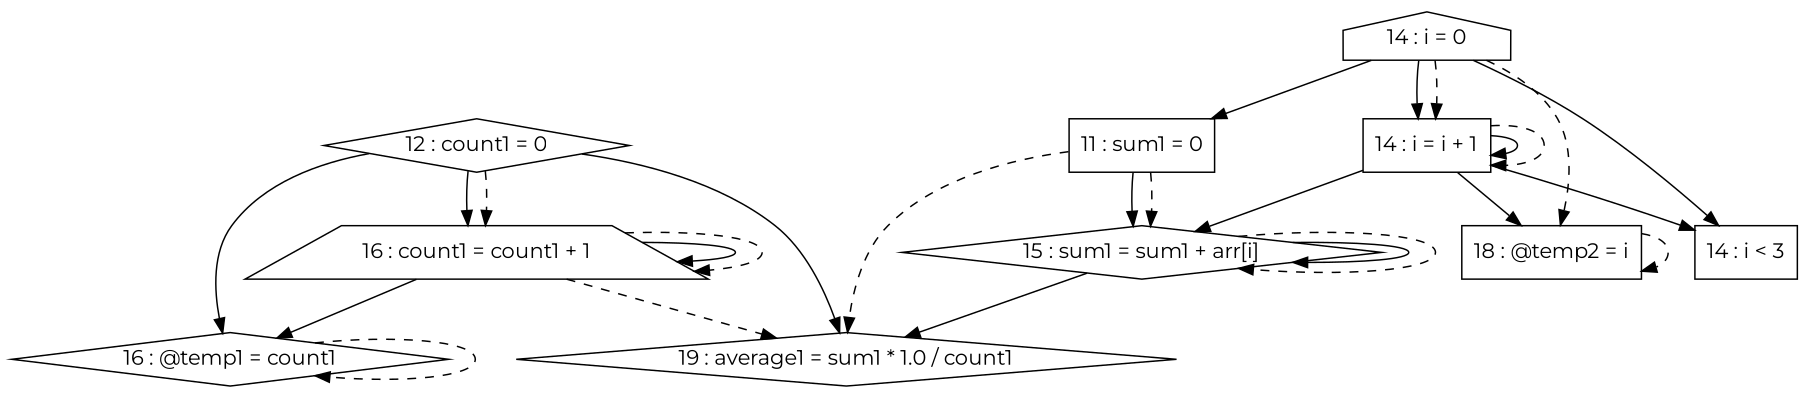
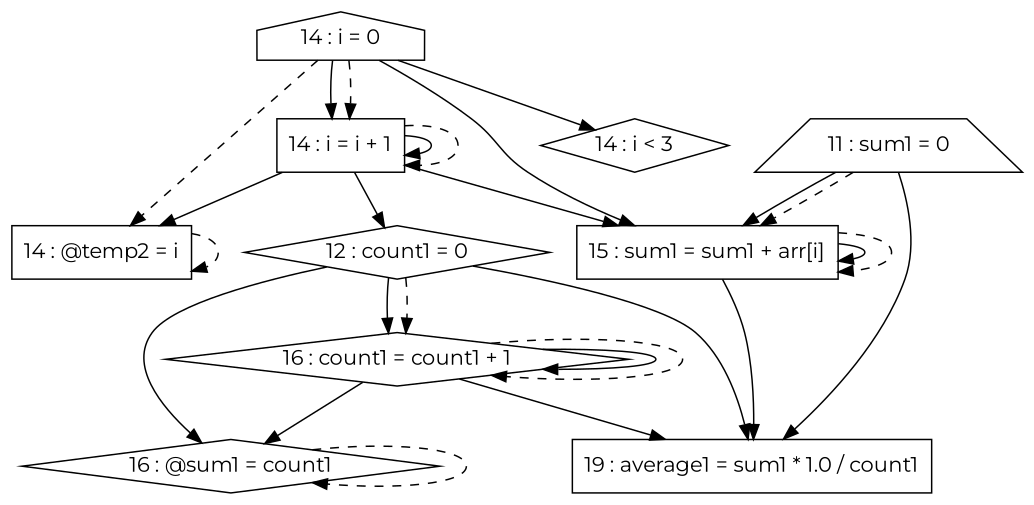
edge "14 : i = 0" -> "11 : sum1 = 0": now "14 : i = 0" -> "15 : sum1 = sum1 + arr[i]"
node "11 : sum1 = 0": shape box -> trapezium
edge "14 : i = i + 1" -> "14 : i < 3": now "14 : i = i + 1" -> "12 : count1 = 0"
edge "11 : sum1 = 0" -> "19 : average1 = sum1 * 1.0 / count1": style dashed -> solid
node "16 : count1 = count1 + 1": shape trapezium -> diamond
node "15 : sum1 = sum1 + arr[i]": shape diamond -> box
node "18 : @temp2 = i": label "18 : @temp2 = i" -> "14 : @temp2 = i"
node "14 : i < 3": shape box -> diamond
edge "16 : count1 = count1 + 1" -> "19 : average1 = sum1 * 1.0 / count1": style dashed -> solid
node "16 : @temp1 = count1": label "16 : @temp1 = count1" -> "16 : @sum1 = count1"
node "19 : average1 = sum1 * 1.0 / count1": shape diamond -> box
